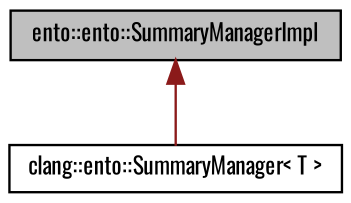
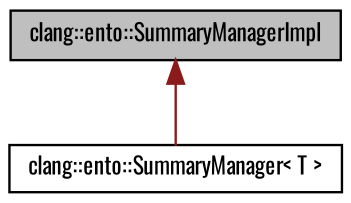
node "ento::ento::SummaryManagerImpl": label "ento::ento::SummaryManagerImpl" -> "clang::ento::SummaryManagerImpl"
